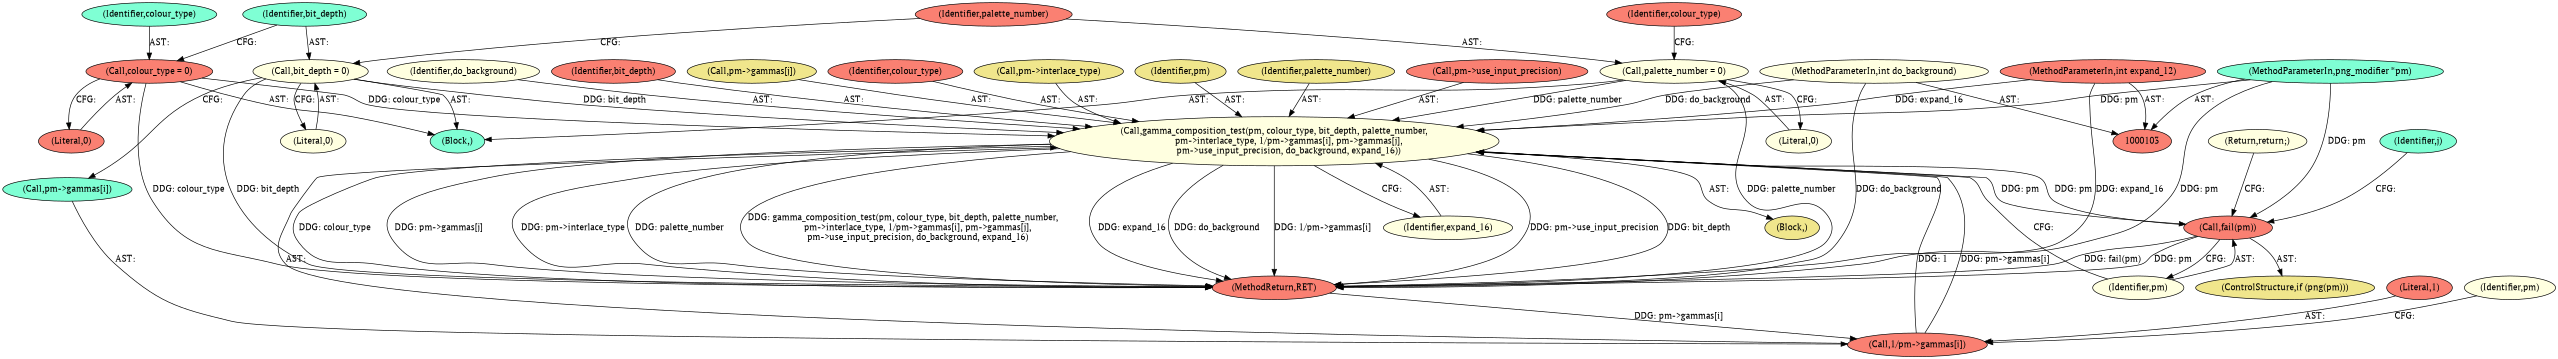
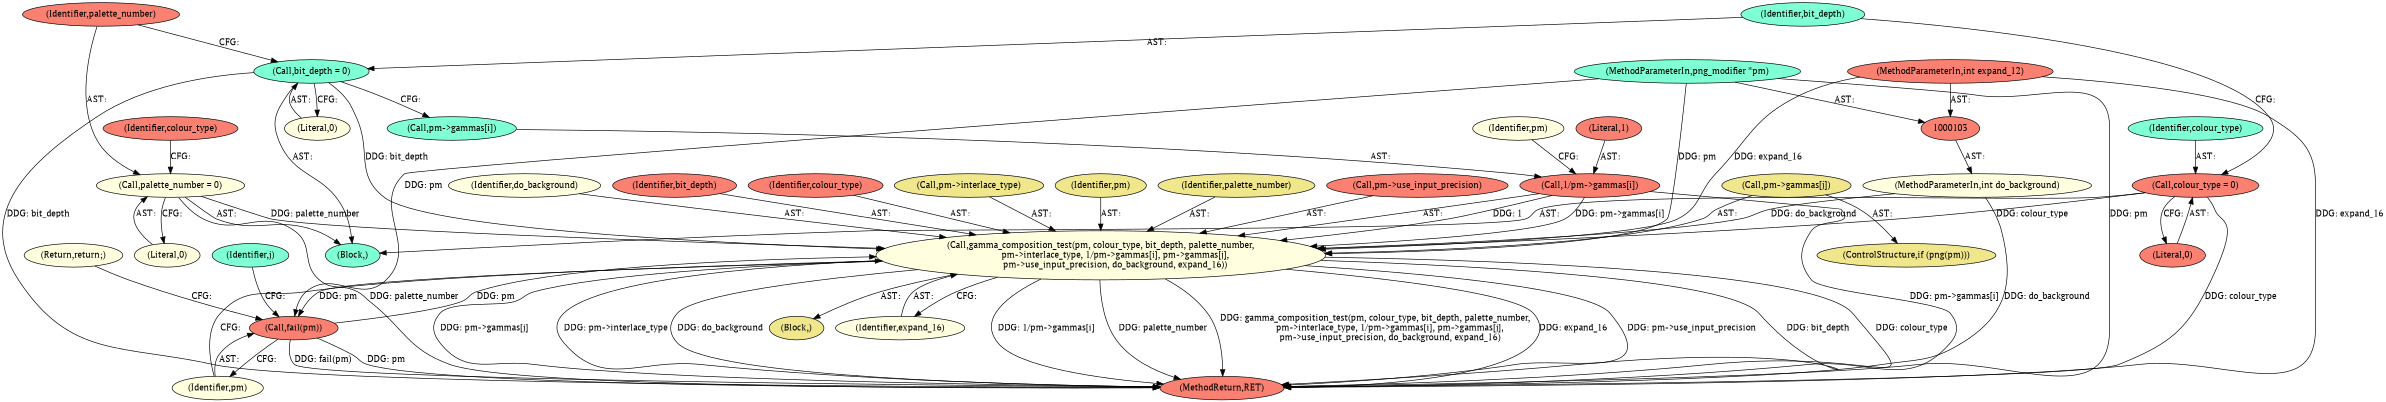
node "(Call,bit_depth = 0)": fillcolor lightyellow -> aquamarine
edge "(MethodParameterIn,int do_background)" -> "1000103": reversed
edge "(Call,fail(pm))" -> "(ControlStructure,if (png(pm)))": now "(Call,pm->gammas[j])" -> "(ControlStructure,if (png(pm)))"
edge "(MethodReturn,RET)" -> "(Call,1/pm->gammas[i])": reversed
